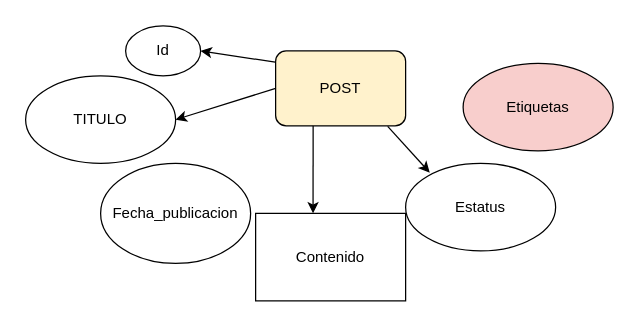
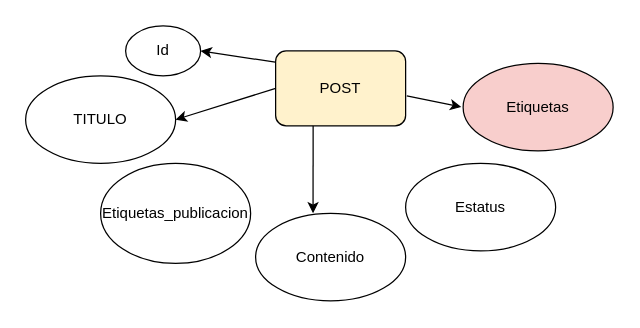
edge "POST" -> "Etiquetas": added
edge "POST" -> "Estatus": removed
node "Fecha_publicacion": label "Fecha_publicacion" -> "Etiquetas_publicacion"
node "Contenido": shape rectangle -> ellipse
